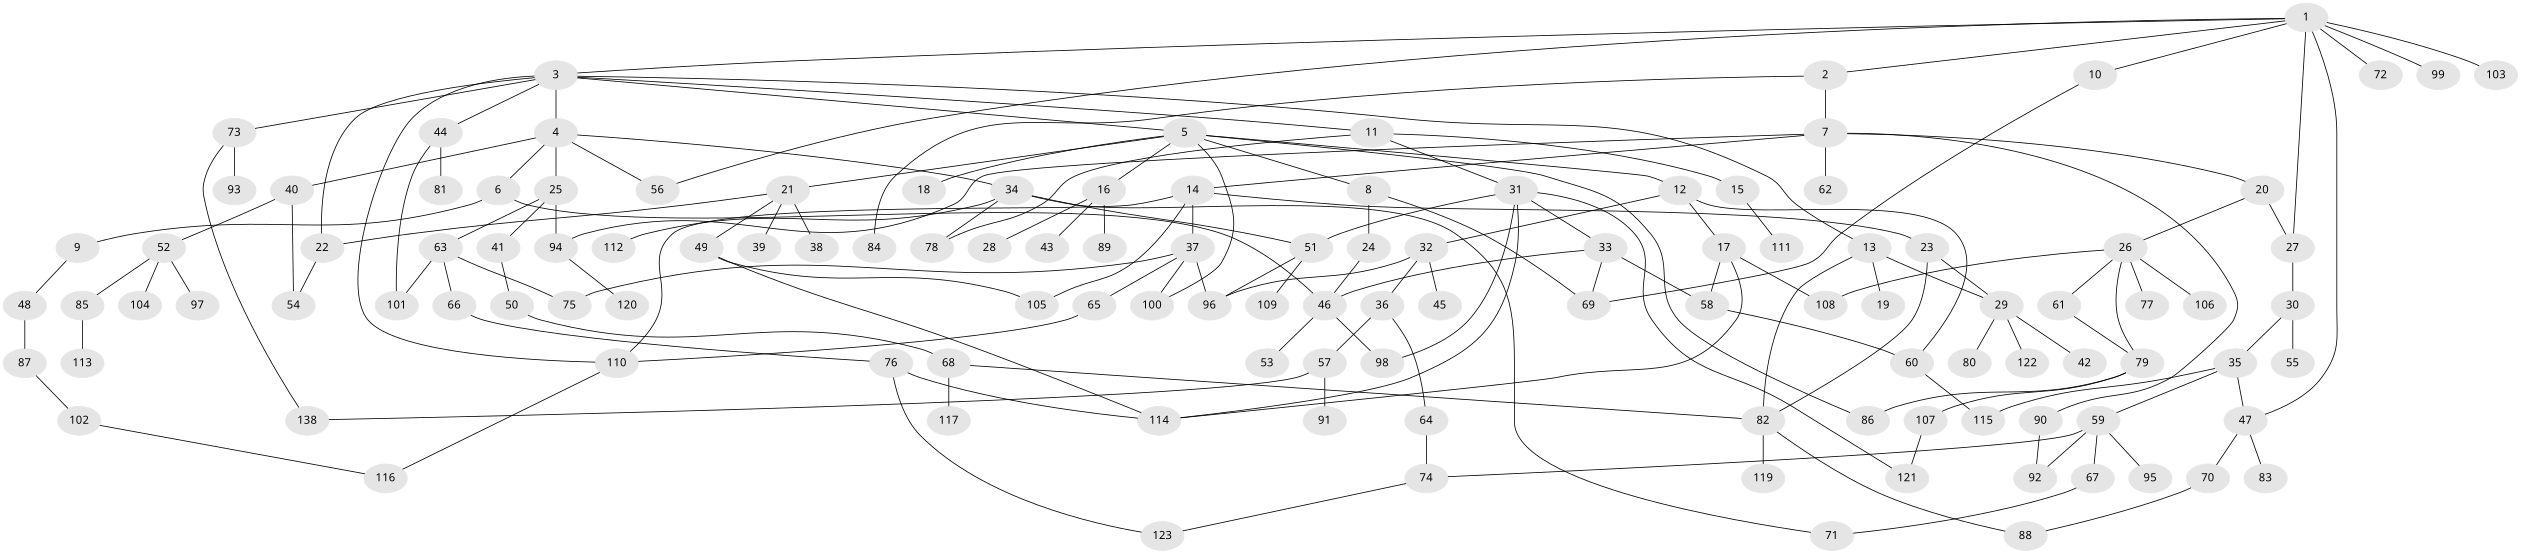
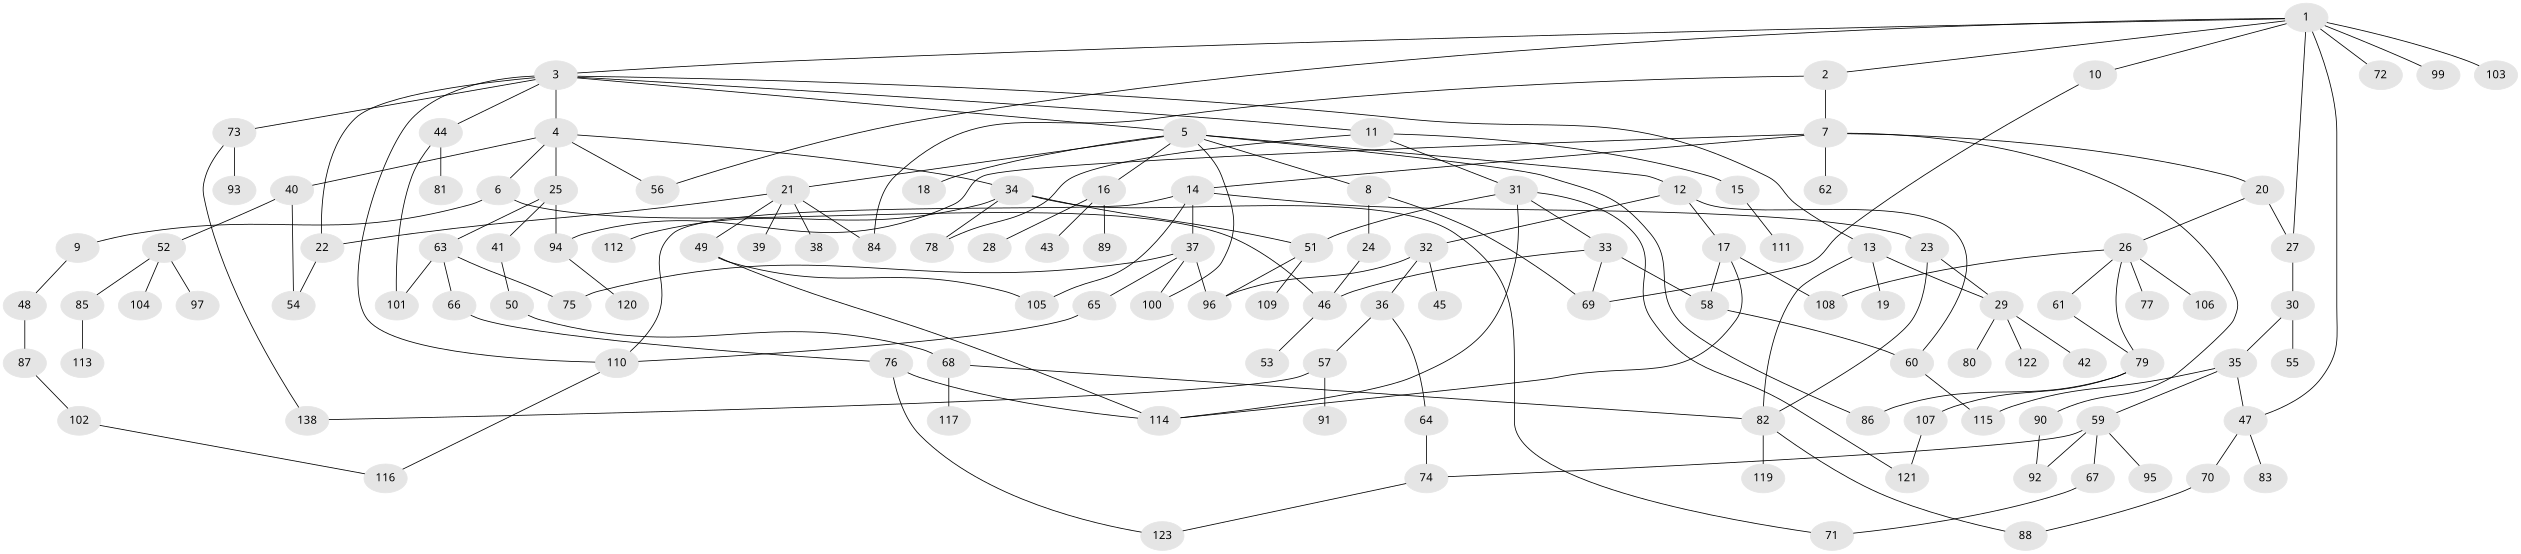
edge "21" -- "84": added
node "98": removed
